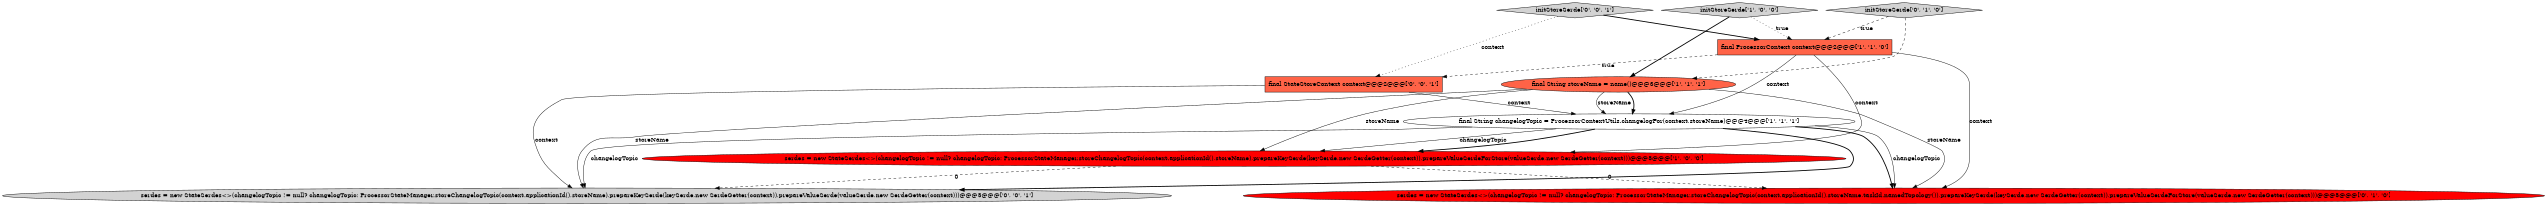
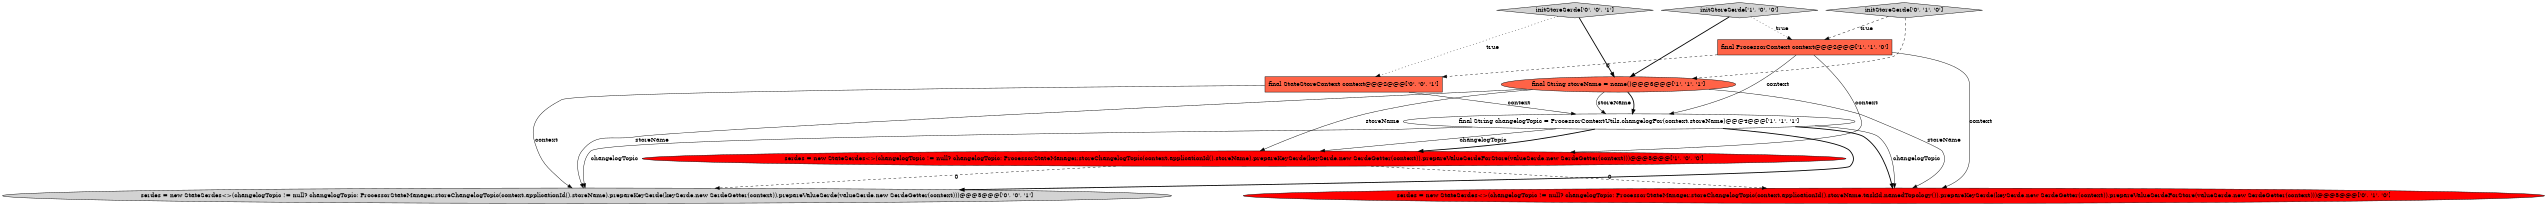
edge "initStoreSerde['0', '0', '1']" -> "final ProcessorContext context@@@2@@@['1', '1', '0']": now "initStoreSerde['0', '0', '1']" -> "final String storeName = name()@@@3@@@['1', '1', '1']"
edge "initStoreSerde['0', '0', '1']" -> "final StateStoreContext context@@@2@@@['0', '0', '1']": label "context" -> "true"
edge "final ProcessorContext context@@@2@@@['1', '1', '0']" -> "final StateStoreContext context@@@2@@@['0', '0', '1']": label "true" -> "0"
